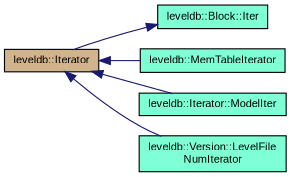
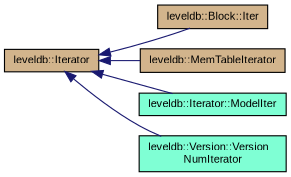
node "leveldb::Block::Iter": fillcolor aquamarine -> tan
edge "leveldb::Iterator" -> "leveldb::Block::Iter": reversed
node "leveldb::MemTableIterator": fillcolor aquamarine -> tan
node "leveldb::Version::LevelFile NumIterator": label "leveldb::Version::LevelFile NumIterator" -> "leveldb::Version::Version NumIterator"
